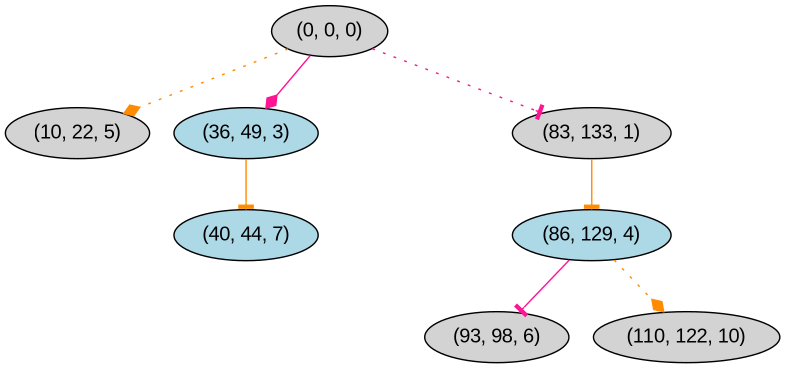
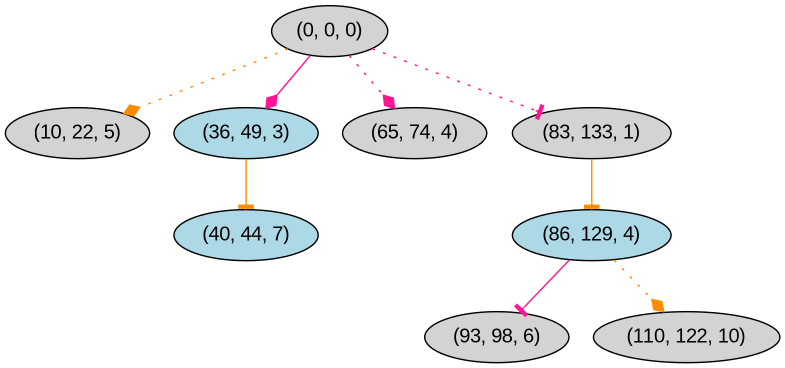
node "(65, 74, 4)": added
